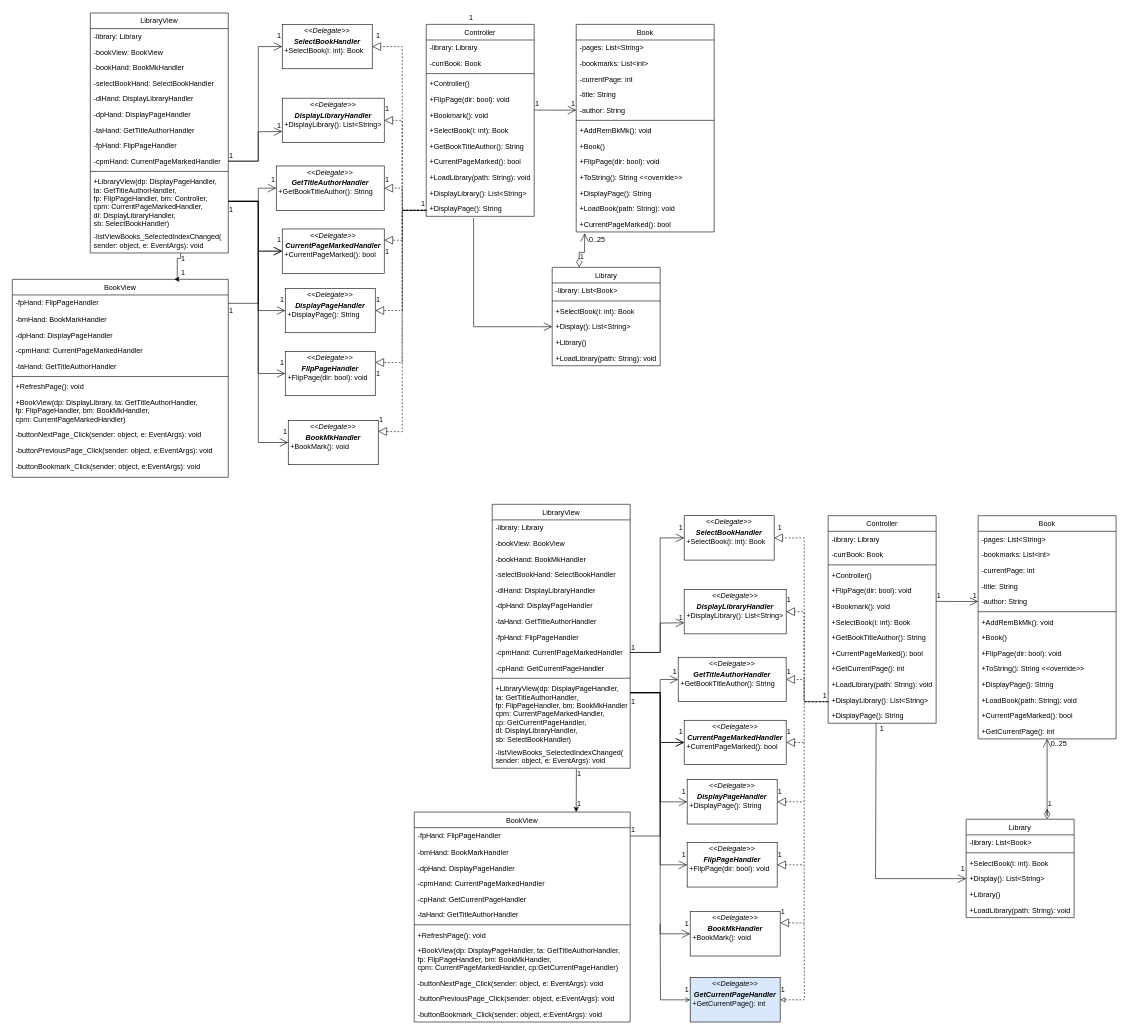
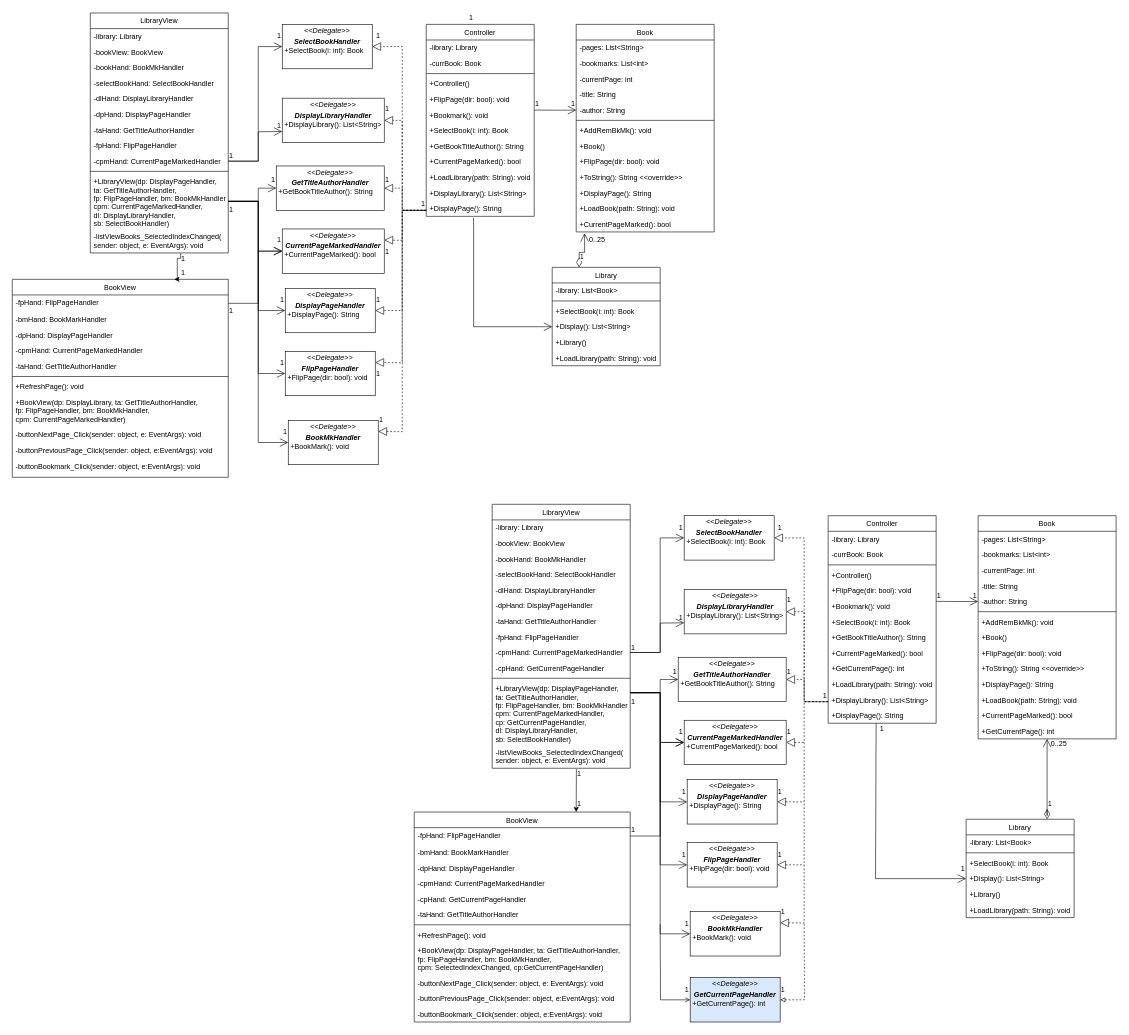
node "+LibraryView(dp: DisplayPageHandler, ta: GetTitleAuthorHandler, fp: FlipPageHandler, bm: Controller, cpm: CurrentPageMarkedHandler, dl: DisplayLibraryHandler, sb: SelectBookHandler)": label "+LibraryView(dp: DisplayPageHandler, ta: GetTitleAuthorHandler, fp: FlipPageHandler, bm: Controller, cpm: CurrentPageMarkedHandler, dl: DisplayLibraryHandler, sb: SelectBookHandler)" -> "+LibraryView(dp: DisplayPageHandler, ta: GetTitleAuthorHandler, fp: FlipPageHandler, bm: BookMkHandler, cpm: CurrentPageMarkedHandler, dl: DisplayLibraryHandler, sb: SelectBookHandler)"
node "+BookView(dp: DisplayPageHandler, ta: GetTitleAuthorHandler, fp: FlipPageHandler, bm: BookMkHandler, cpm: CurrentPageMarkedHandler, cp:GetCurrentPageHandler)": label "+BookView(dp: DisplayPageHandler, ta: GetTitleAuthorHandler, fp: FlipPageHandler, bm: BookMkHandler, cpm: CurrentPageMarkedHandler, cp:GetCurrentPageHandler)" -> "+BookView(dp: DisplayPageHandler, ta: GetTitleAuthorHandler, fp: FlipPageHandler, bm: BookMkHandler, cpm: SelectedIndexChanged, cp:GetCurrentPageHandler)"
